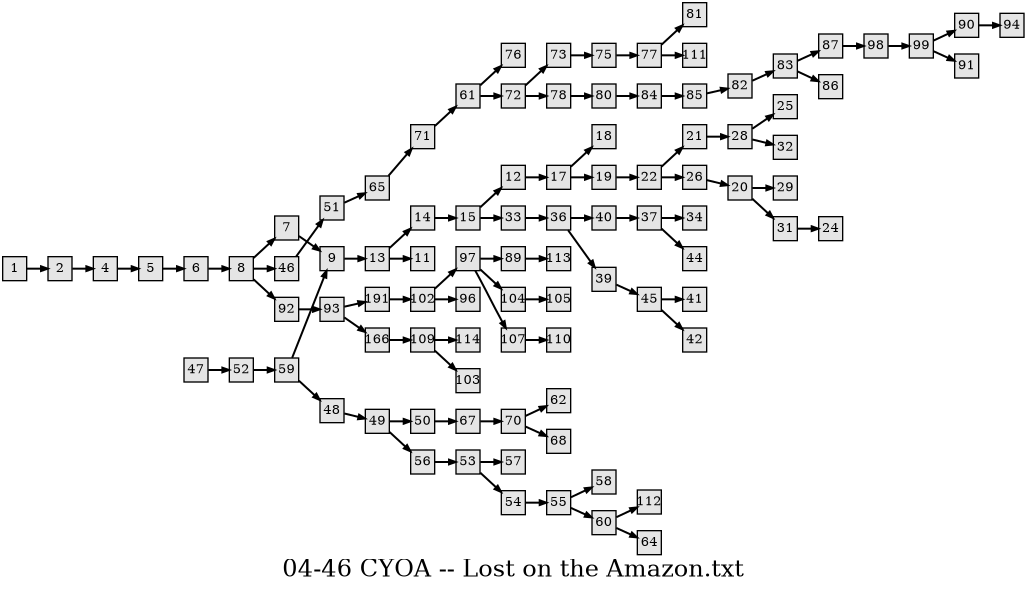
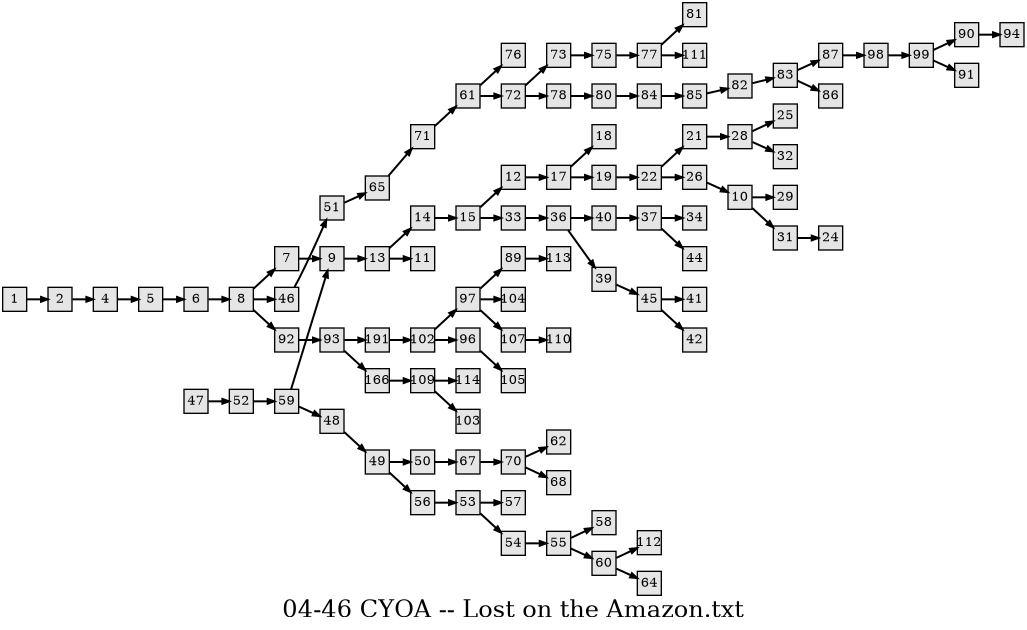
node "20": label "20" -> "10"
edge "104" -> "105": now "96" -> "105"
